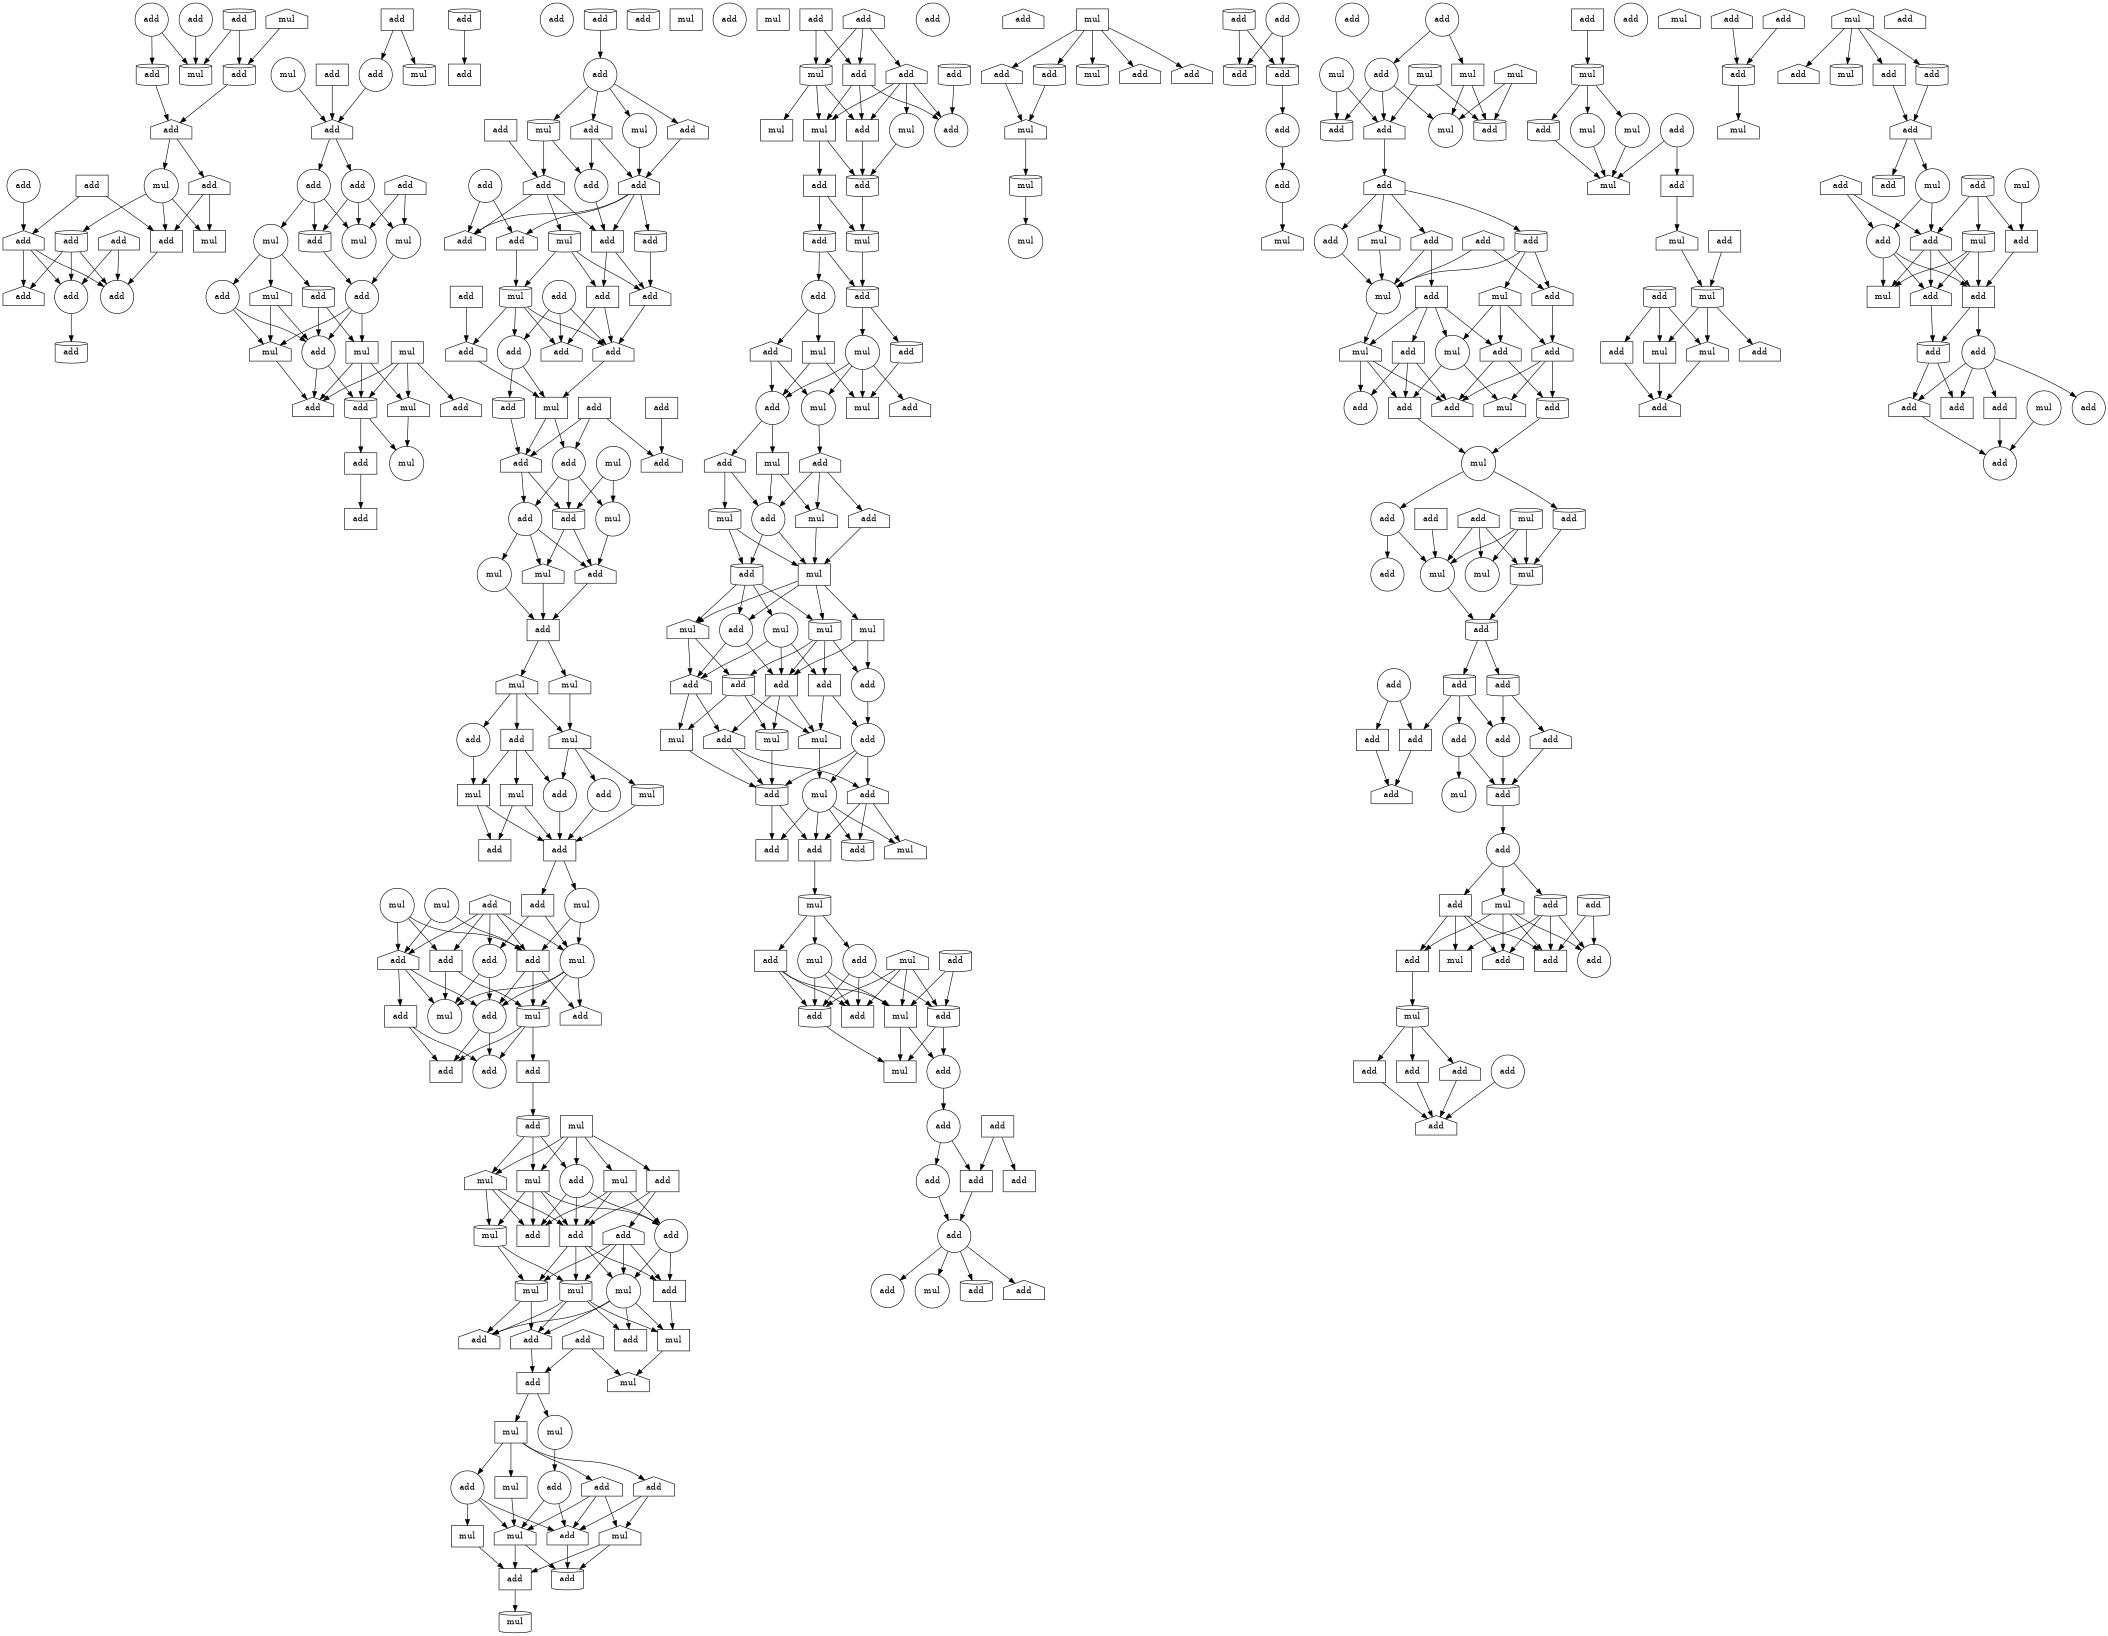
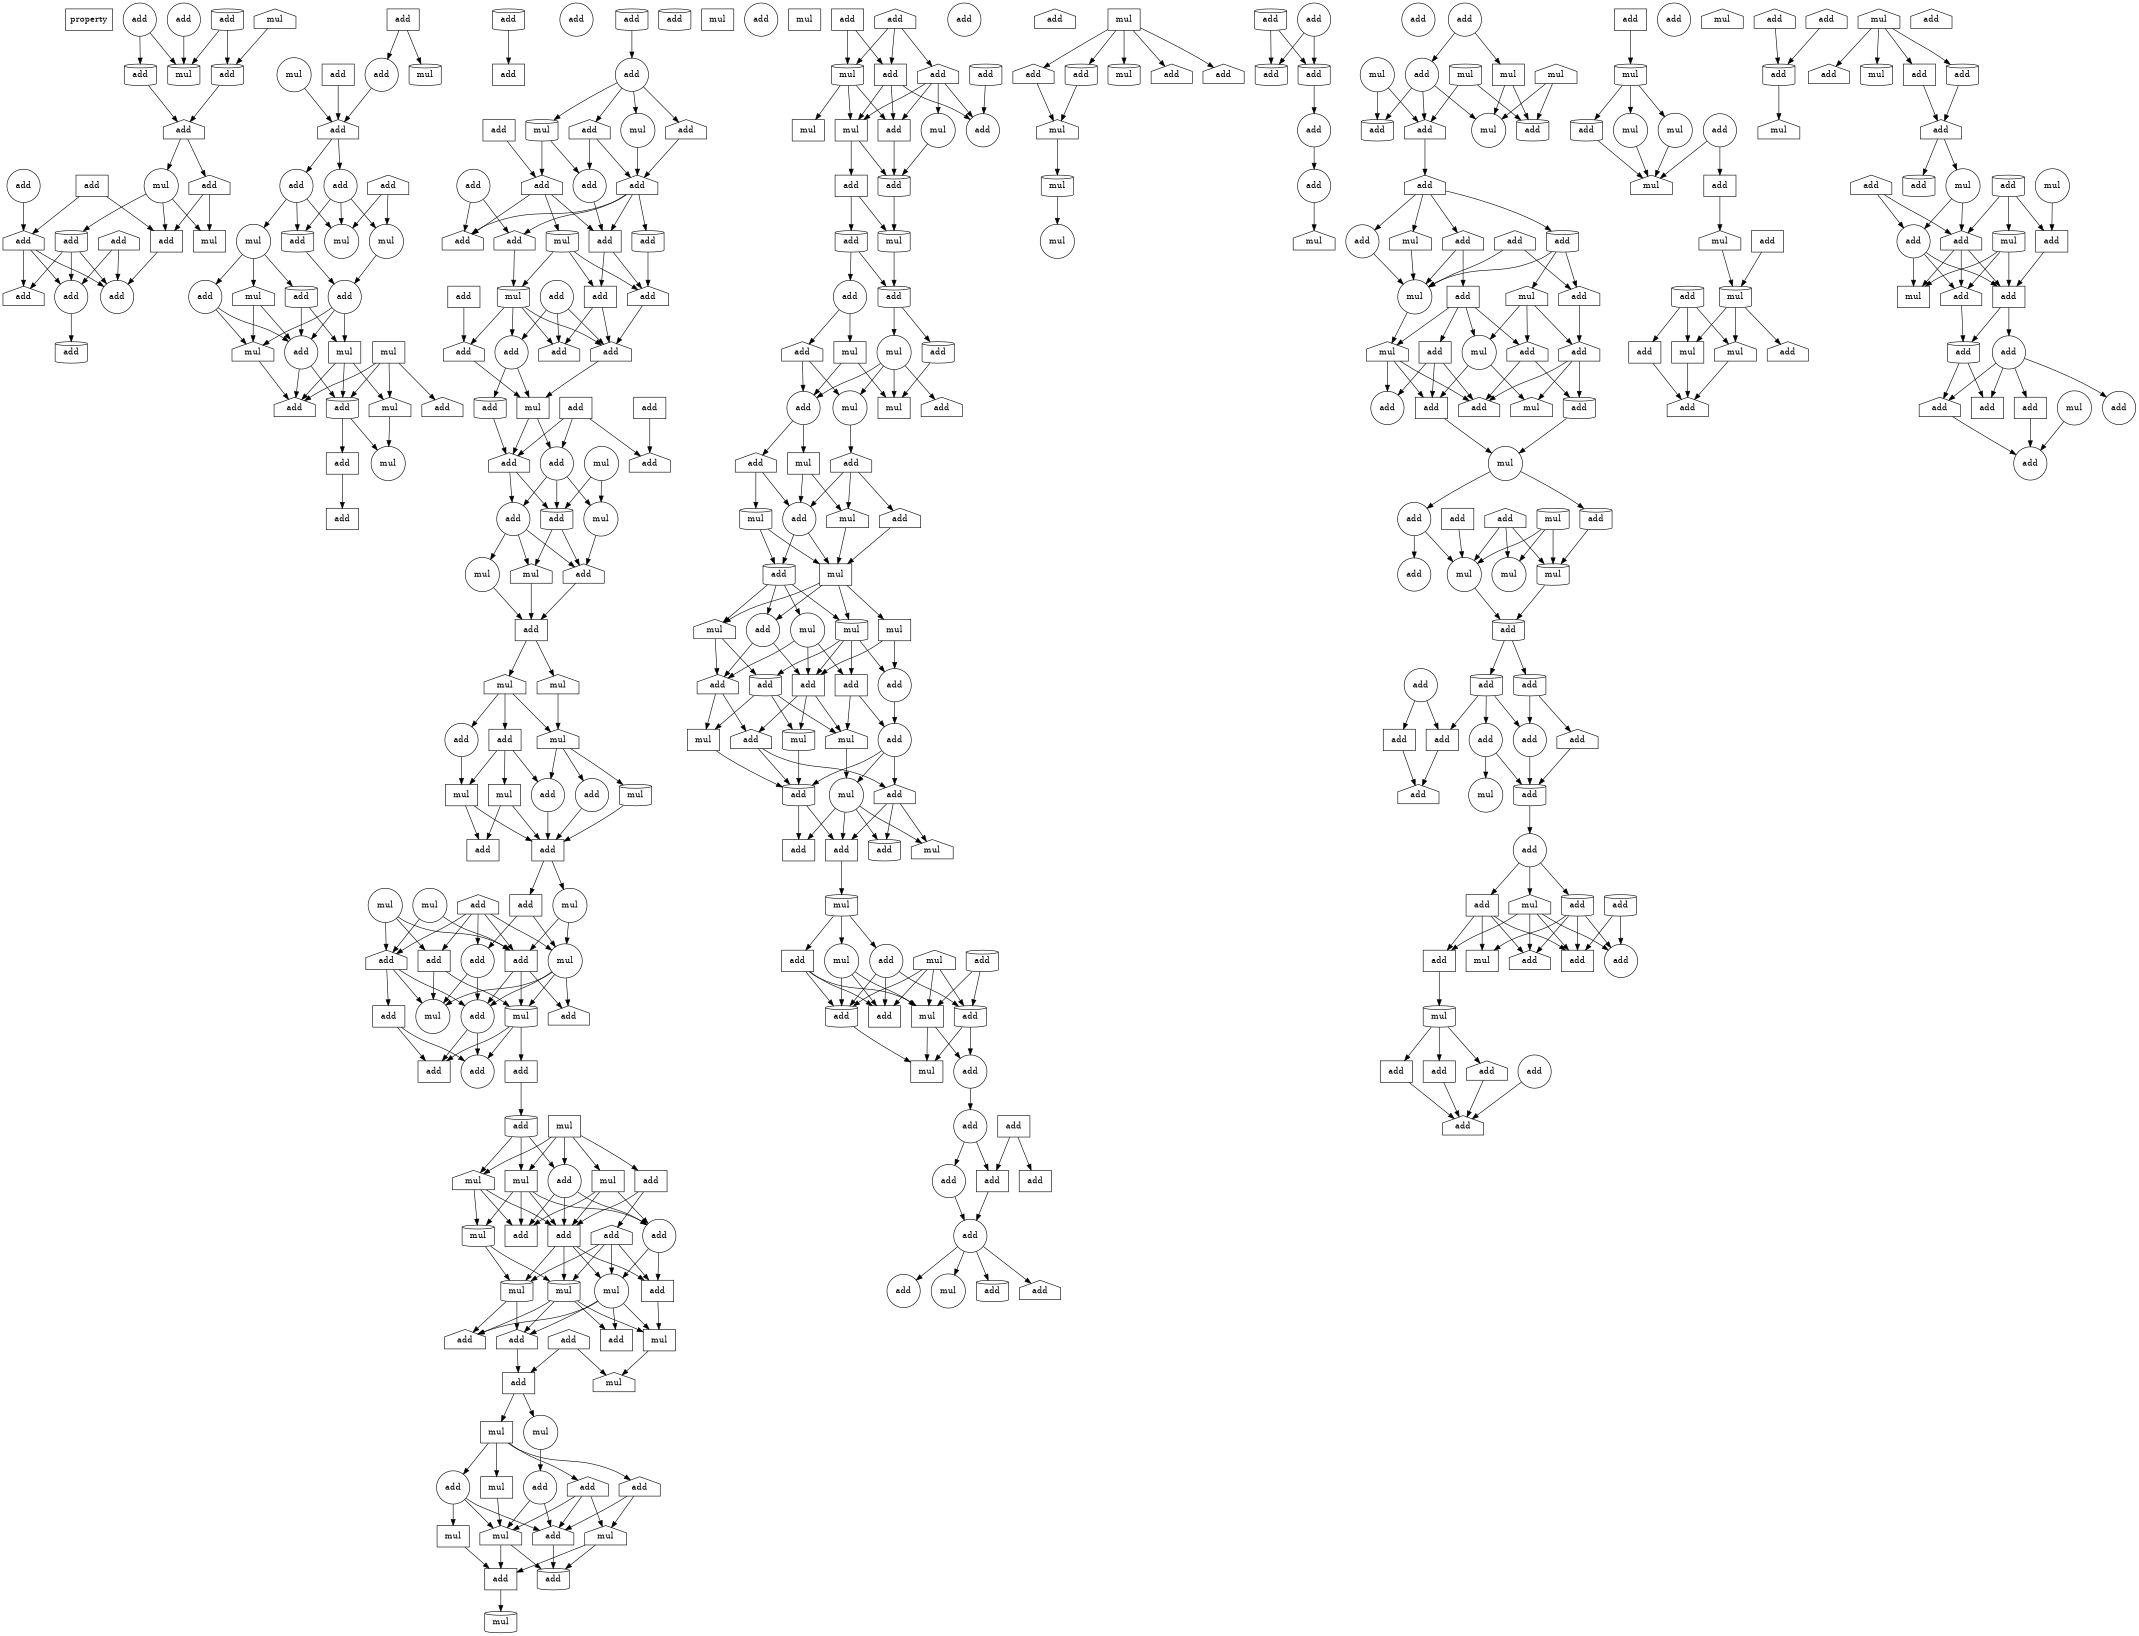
node "property": added
